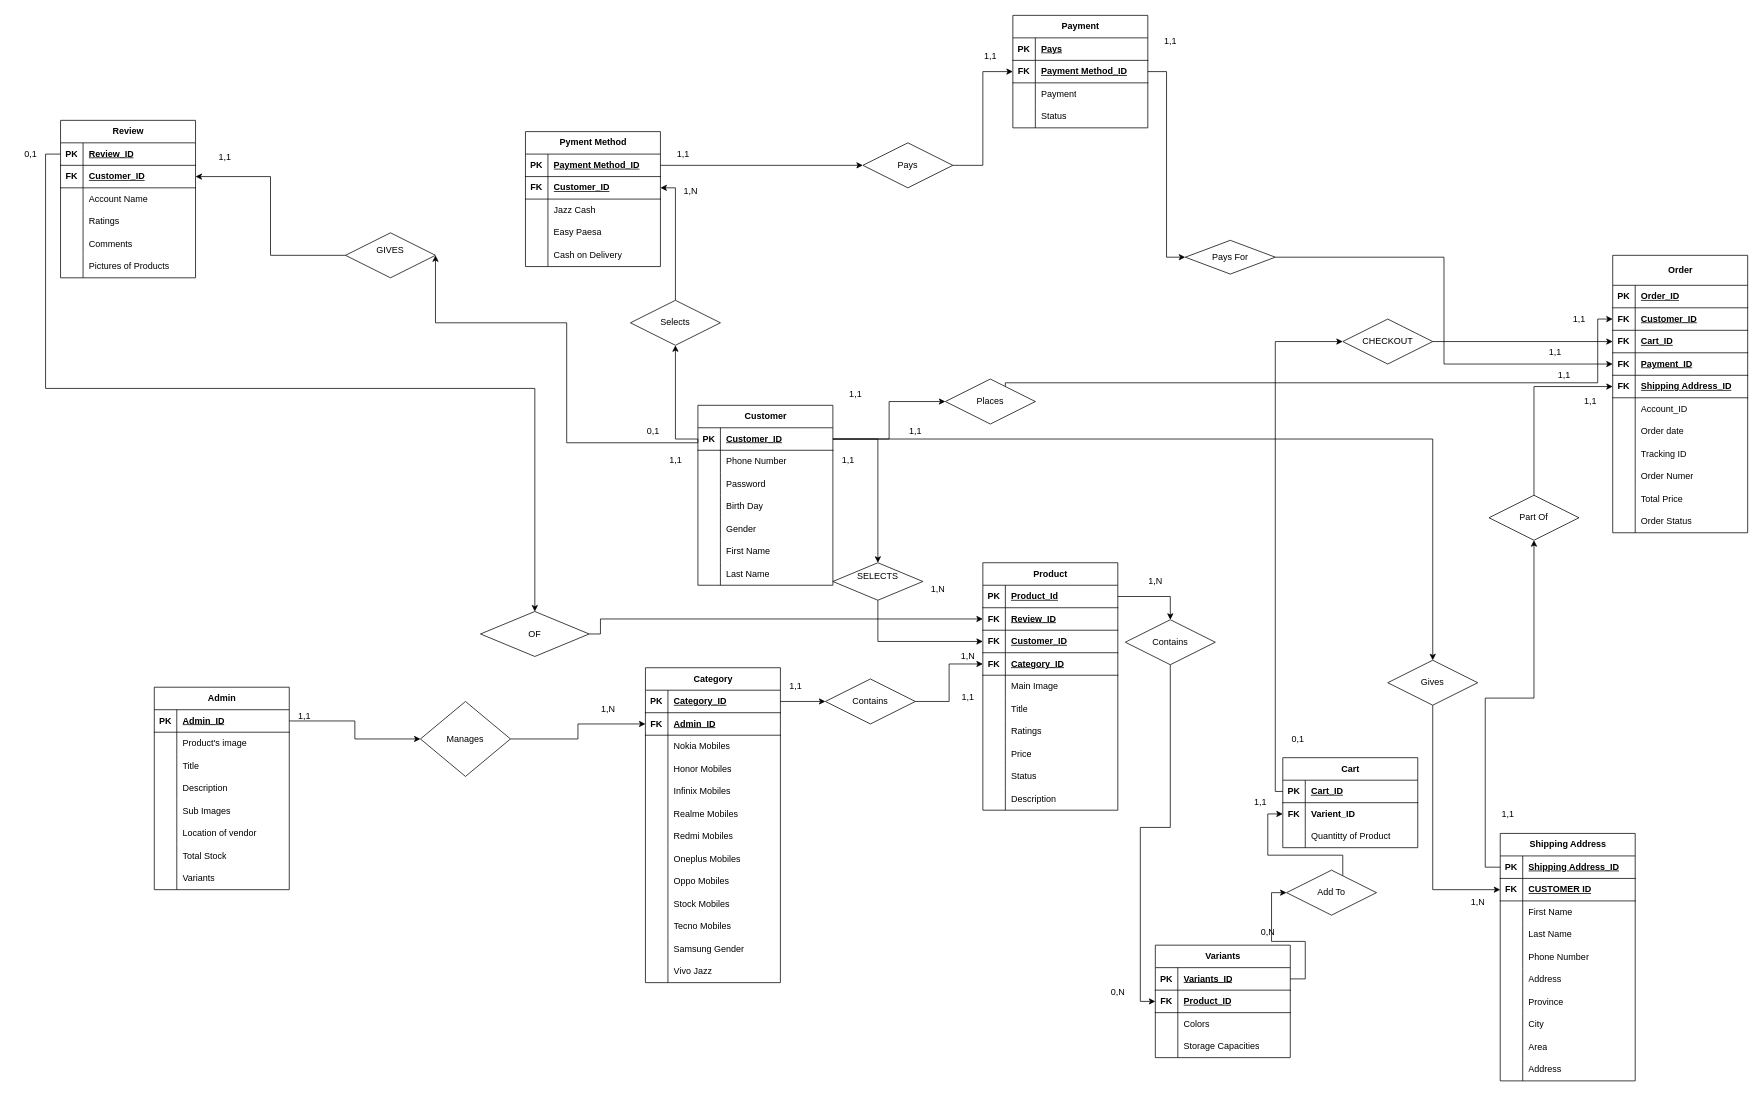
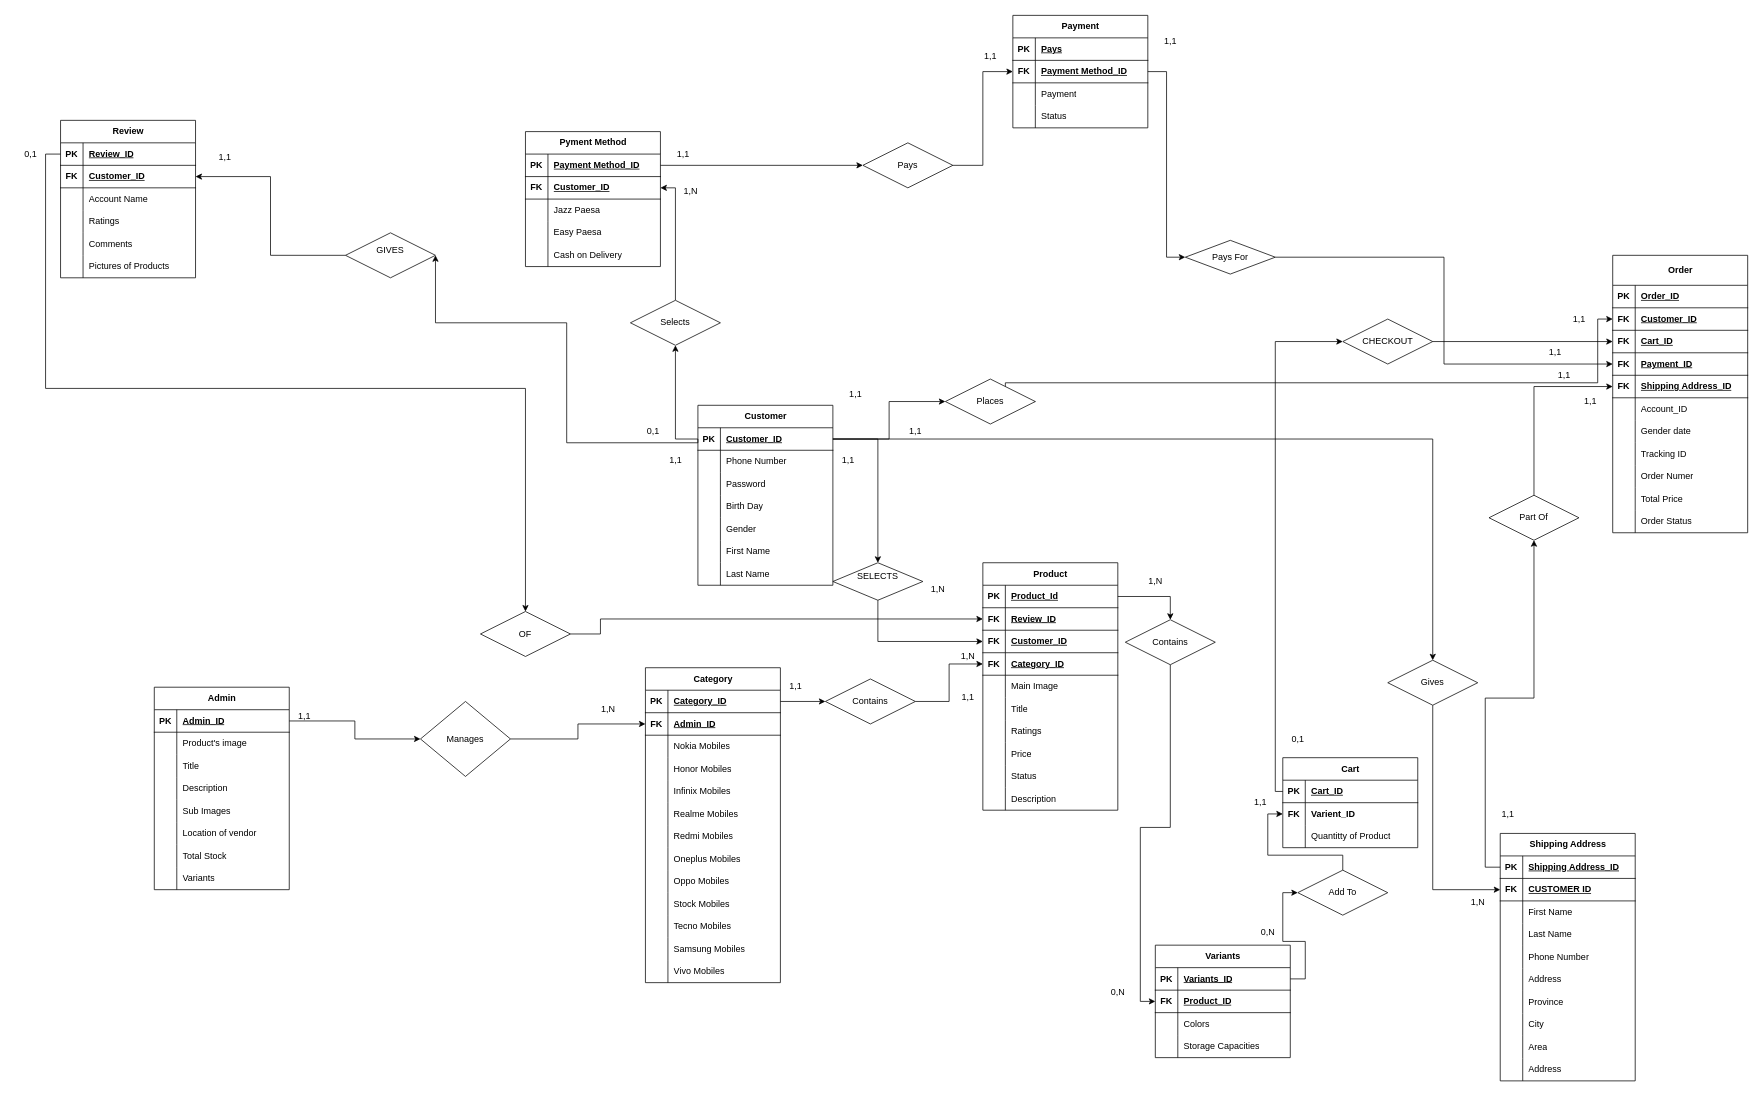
node "Jazz Cash": label "Jazz Cash" -> "Jazz Paesa"
node "Order date": label "Order date" -> "Gender date"
node "OF": size 109x45 -> 90x45
node "Add To": moved (1332, 893) -> (1343, 893)
node "Samsung Gender": label "Samsung Gender" -> "Samsung Mobiles"
node "Vivo Jazz": label "Vivo Jazz" -> "Vivo Mobiles"
